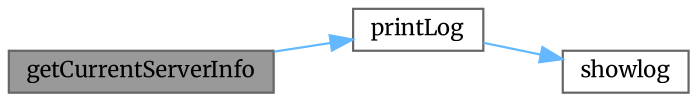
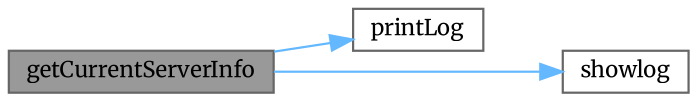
edge "printLog" -> "showlog": now "getCurrentServerInfo" -> "showlog"
